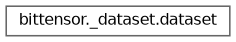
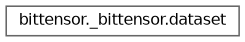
node "bittensor._dataset.dataset": label "bittensor._dataset.dataset" -> "bittensor._bittensor.dataset"
